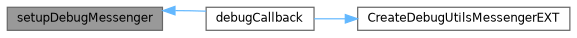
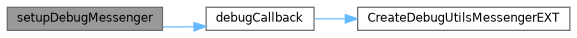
edge "debugCallback" -> "setupDebugMessenger": reversed
